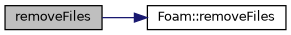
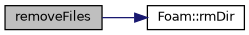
node "Foam::removeFiles": label "Foam::removeFiles" -> "Foam::rmDir"
